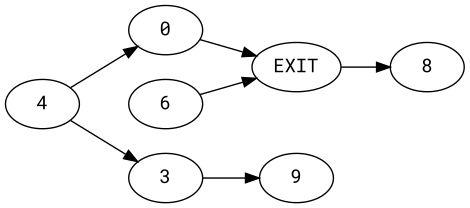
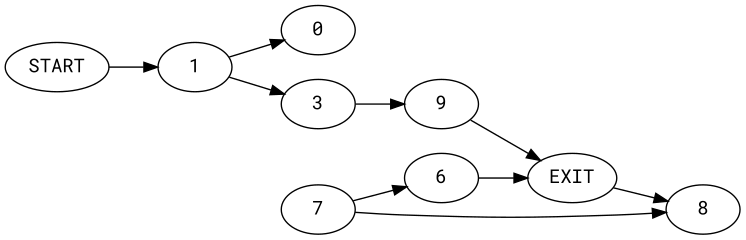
edge "0" -> "EXIT": now "9" -> "EXIT"
node "START": added
node "4": label "4" -> "1"
node "7": added
